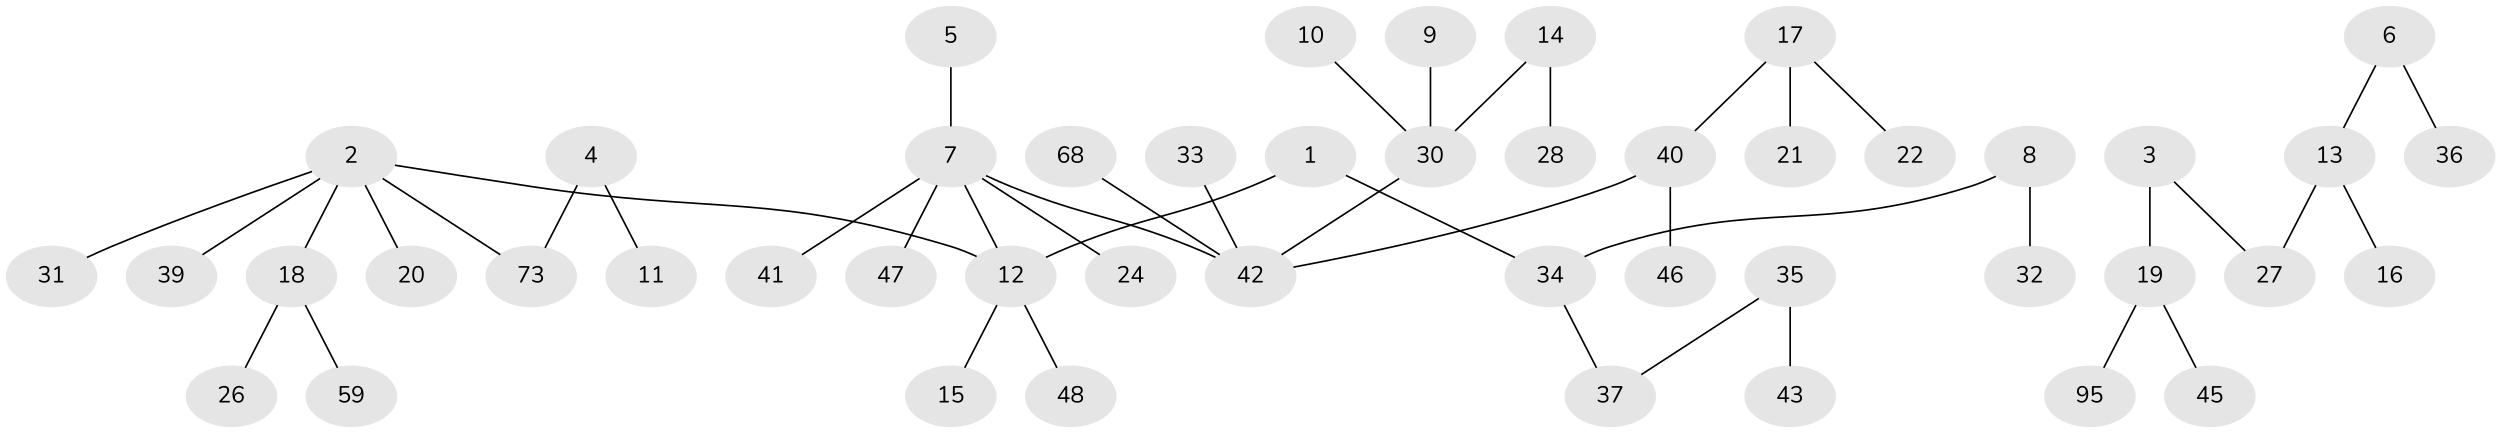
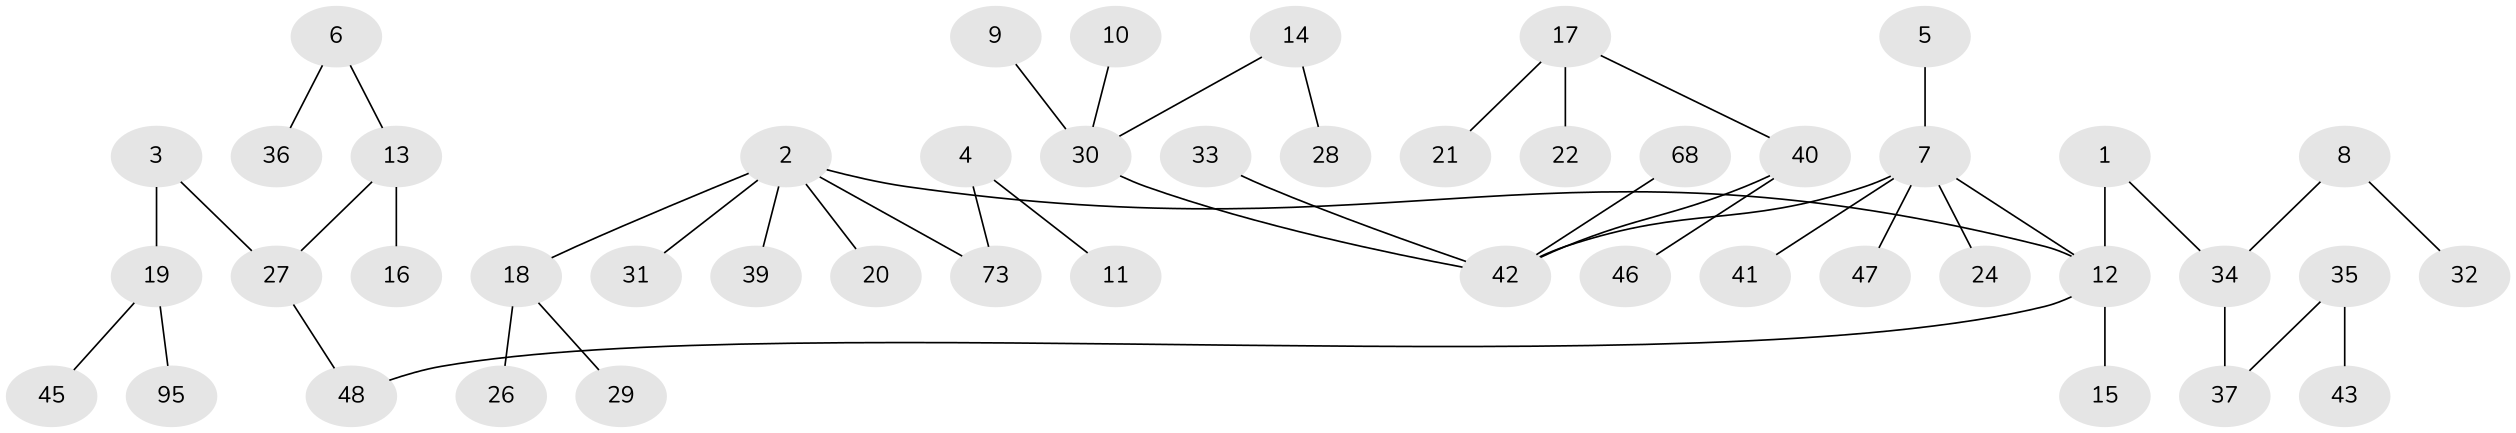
edge "27" -- "48": added
node "59": label "59" -> "29"
